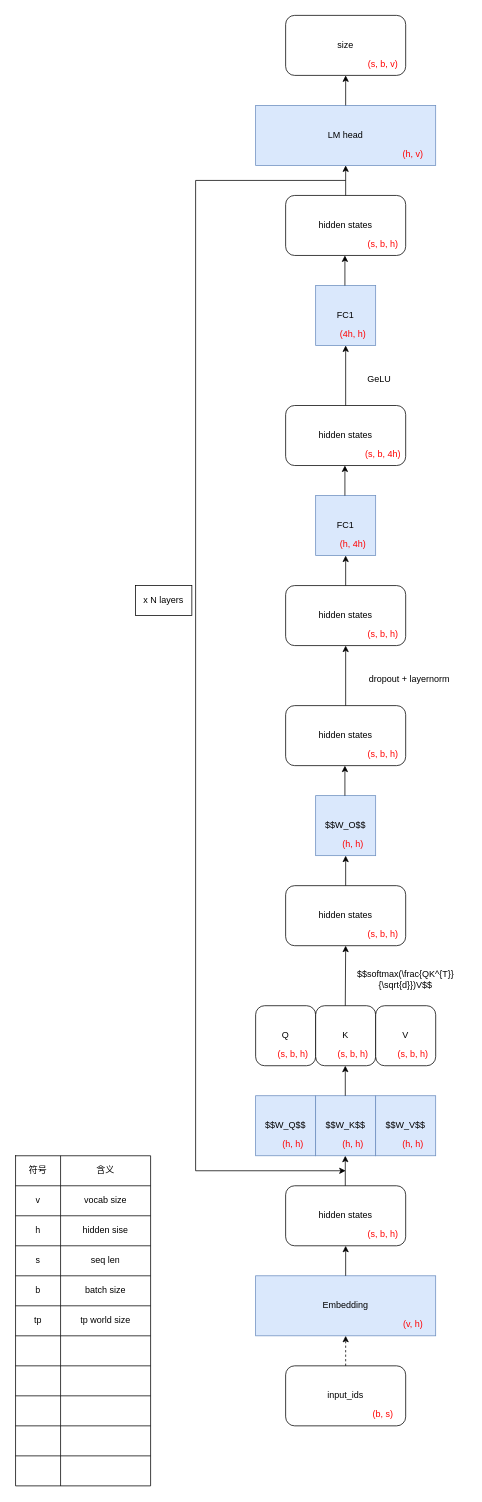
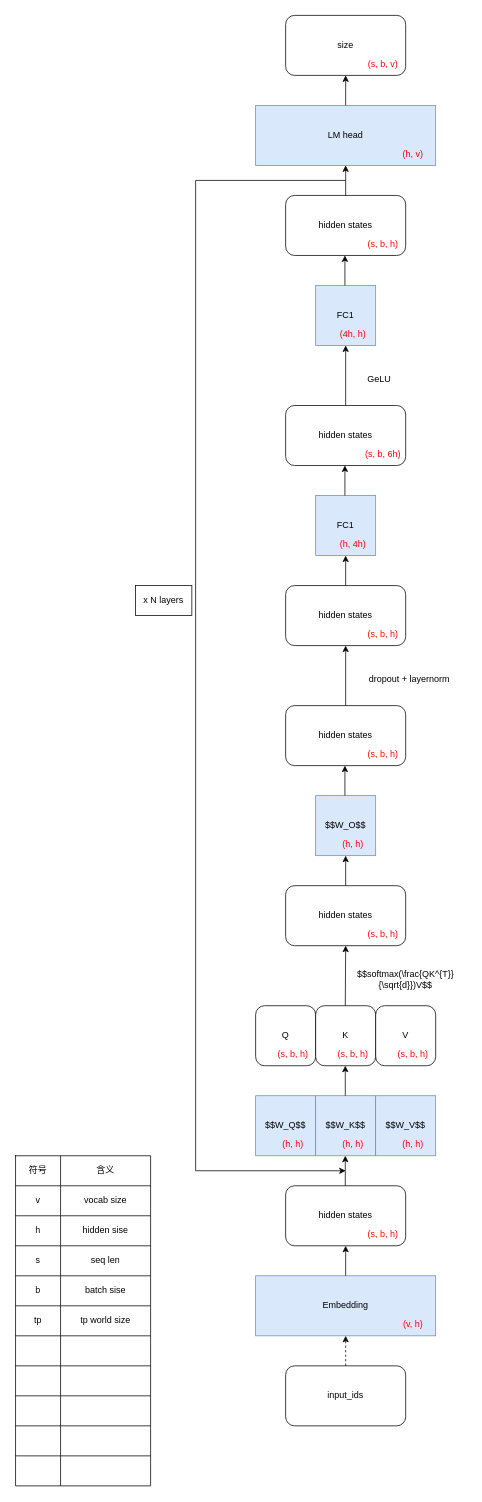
node "(s, b, 4h)": label "(s, b, 4h)" -> "(s, b, 6h)"
node "batch size": label "batch size" -> "batch sise"
node "(b, s)": removed
